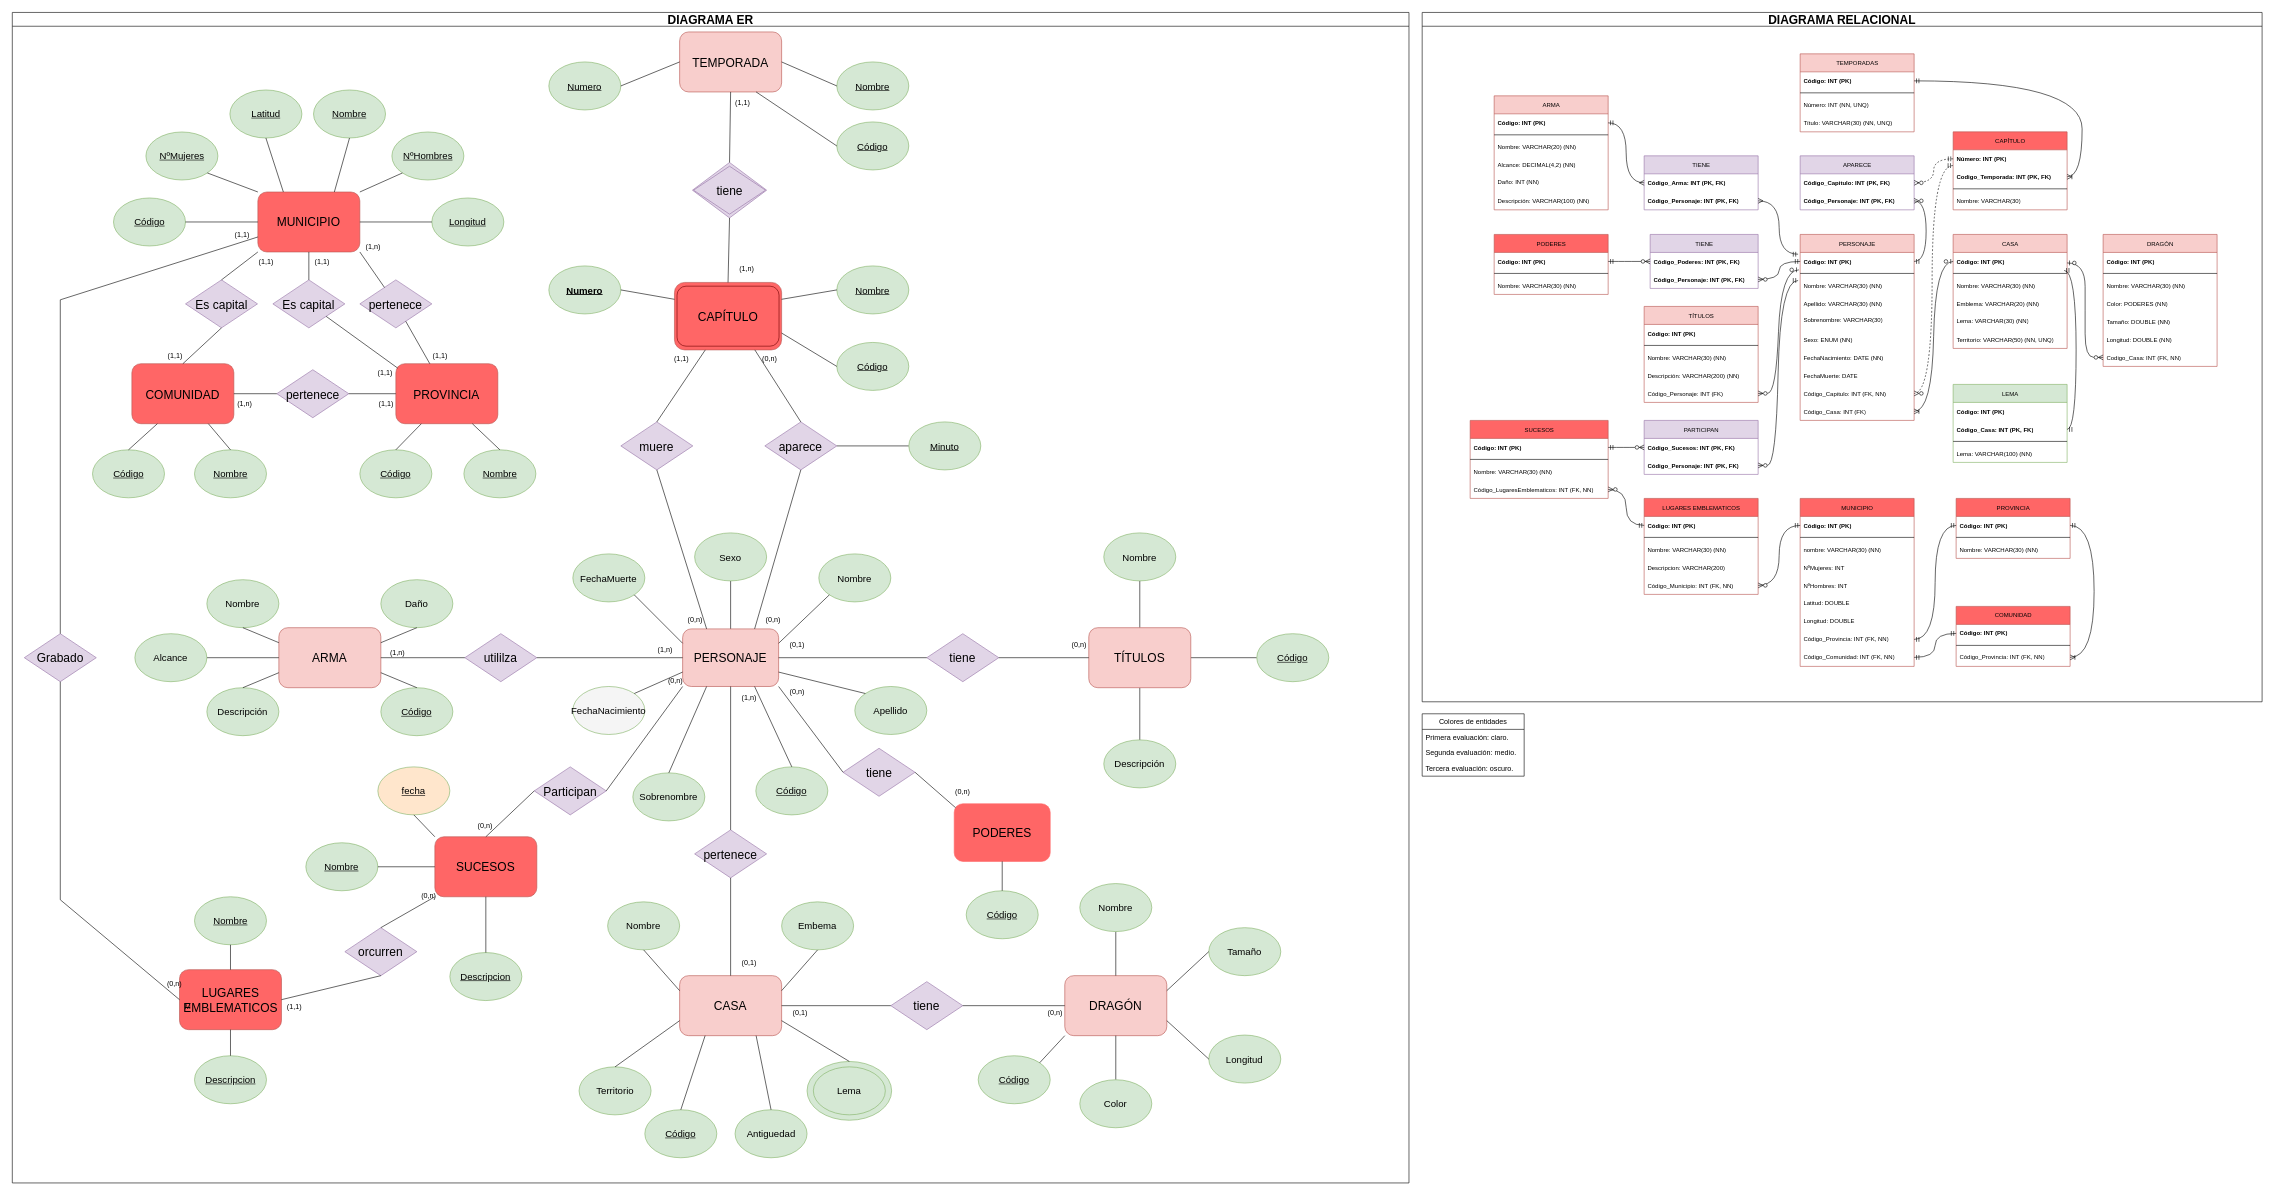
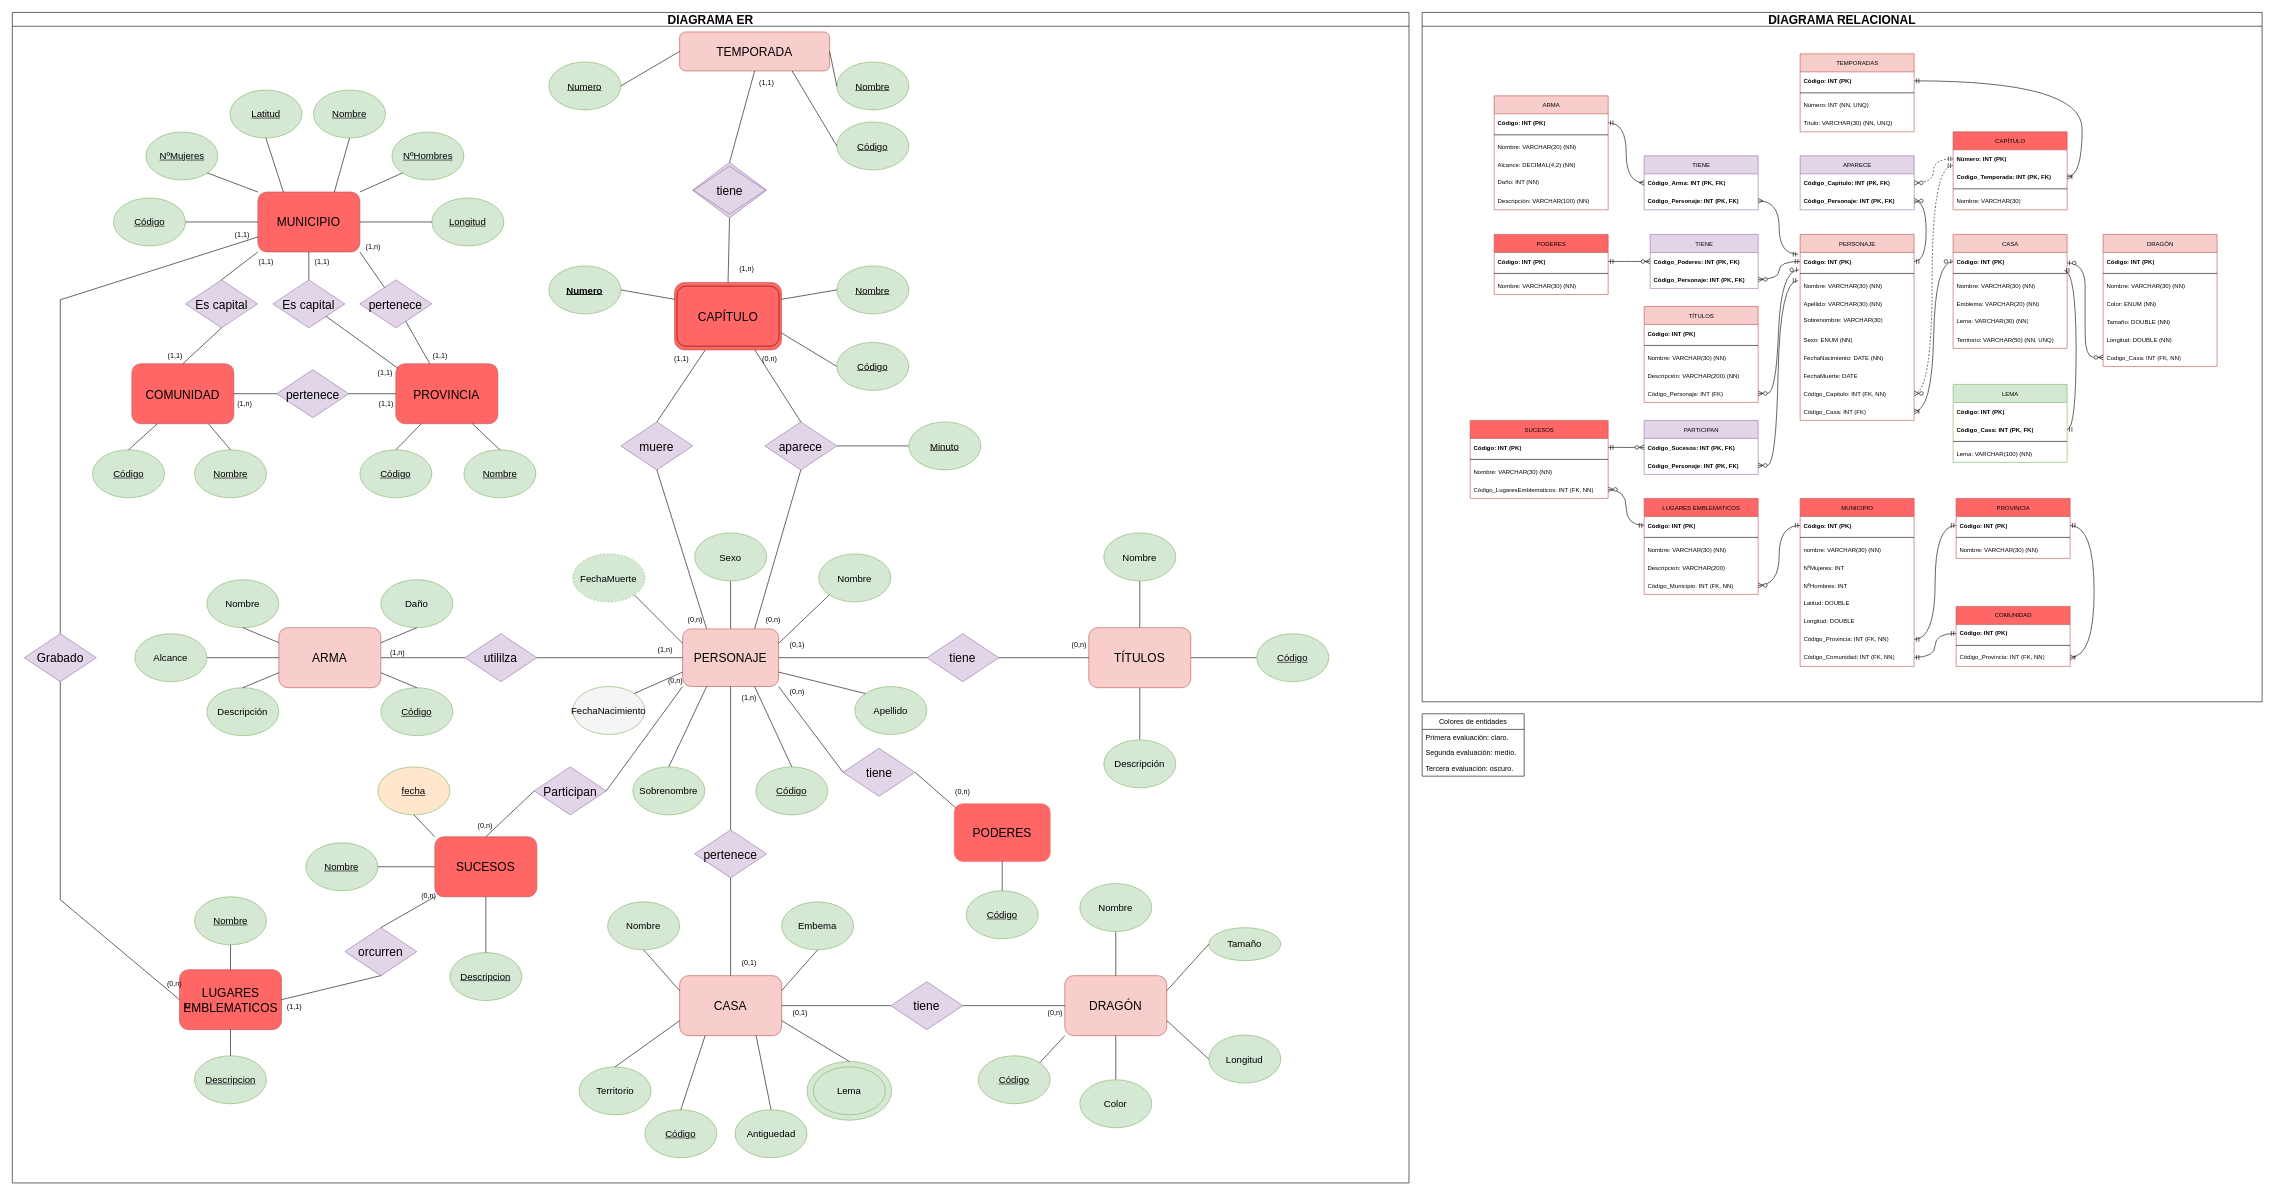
node "TEMPORADA": size 102x60 -> 150x39
node "Color: PODERES (NN)": label "Color: PODERES (NN)" -> "Color: ENUM (NN)"
node "FechaMuerte": style solid -> dashed
node "Sobrenombre": moved (669, 797) -> (669, 791)
node "Tamaño": size 72x48 -> 72x33
